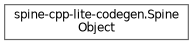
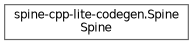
node "spine-cpp-lite-codegen.Spine Object": label "spine-cpp-lite-codegen.Spine Object" -> "spine-cpp-lite-codegen.Spine Spine"
